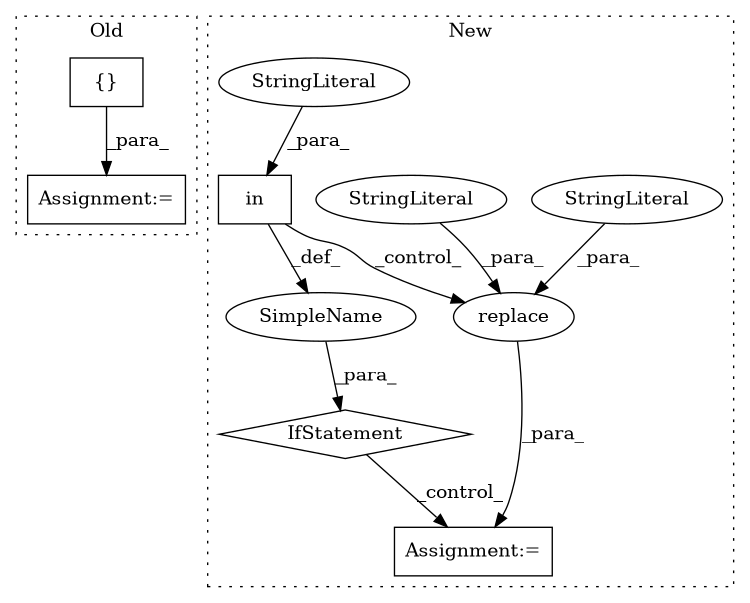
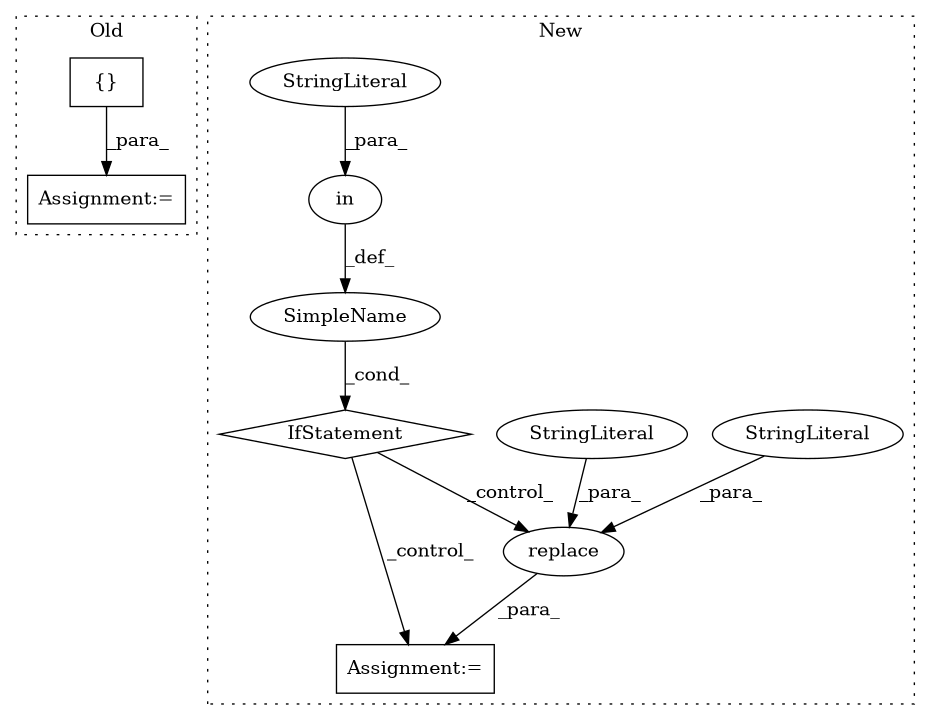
node "in": shape box -> ellipse
edge "in" -> "replace": now "IfStatement" -> "replace"
edge "SimpleName" -> "IfStatement": label "_para_" -> "_cond_"
